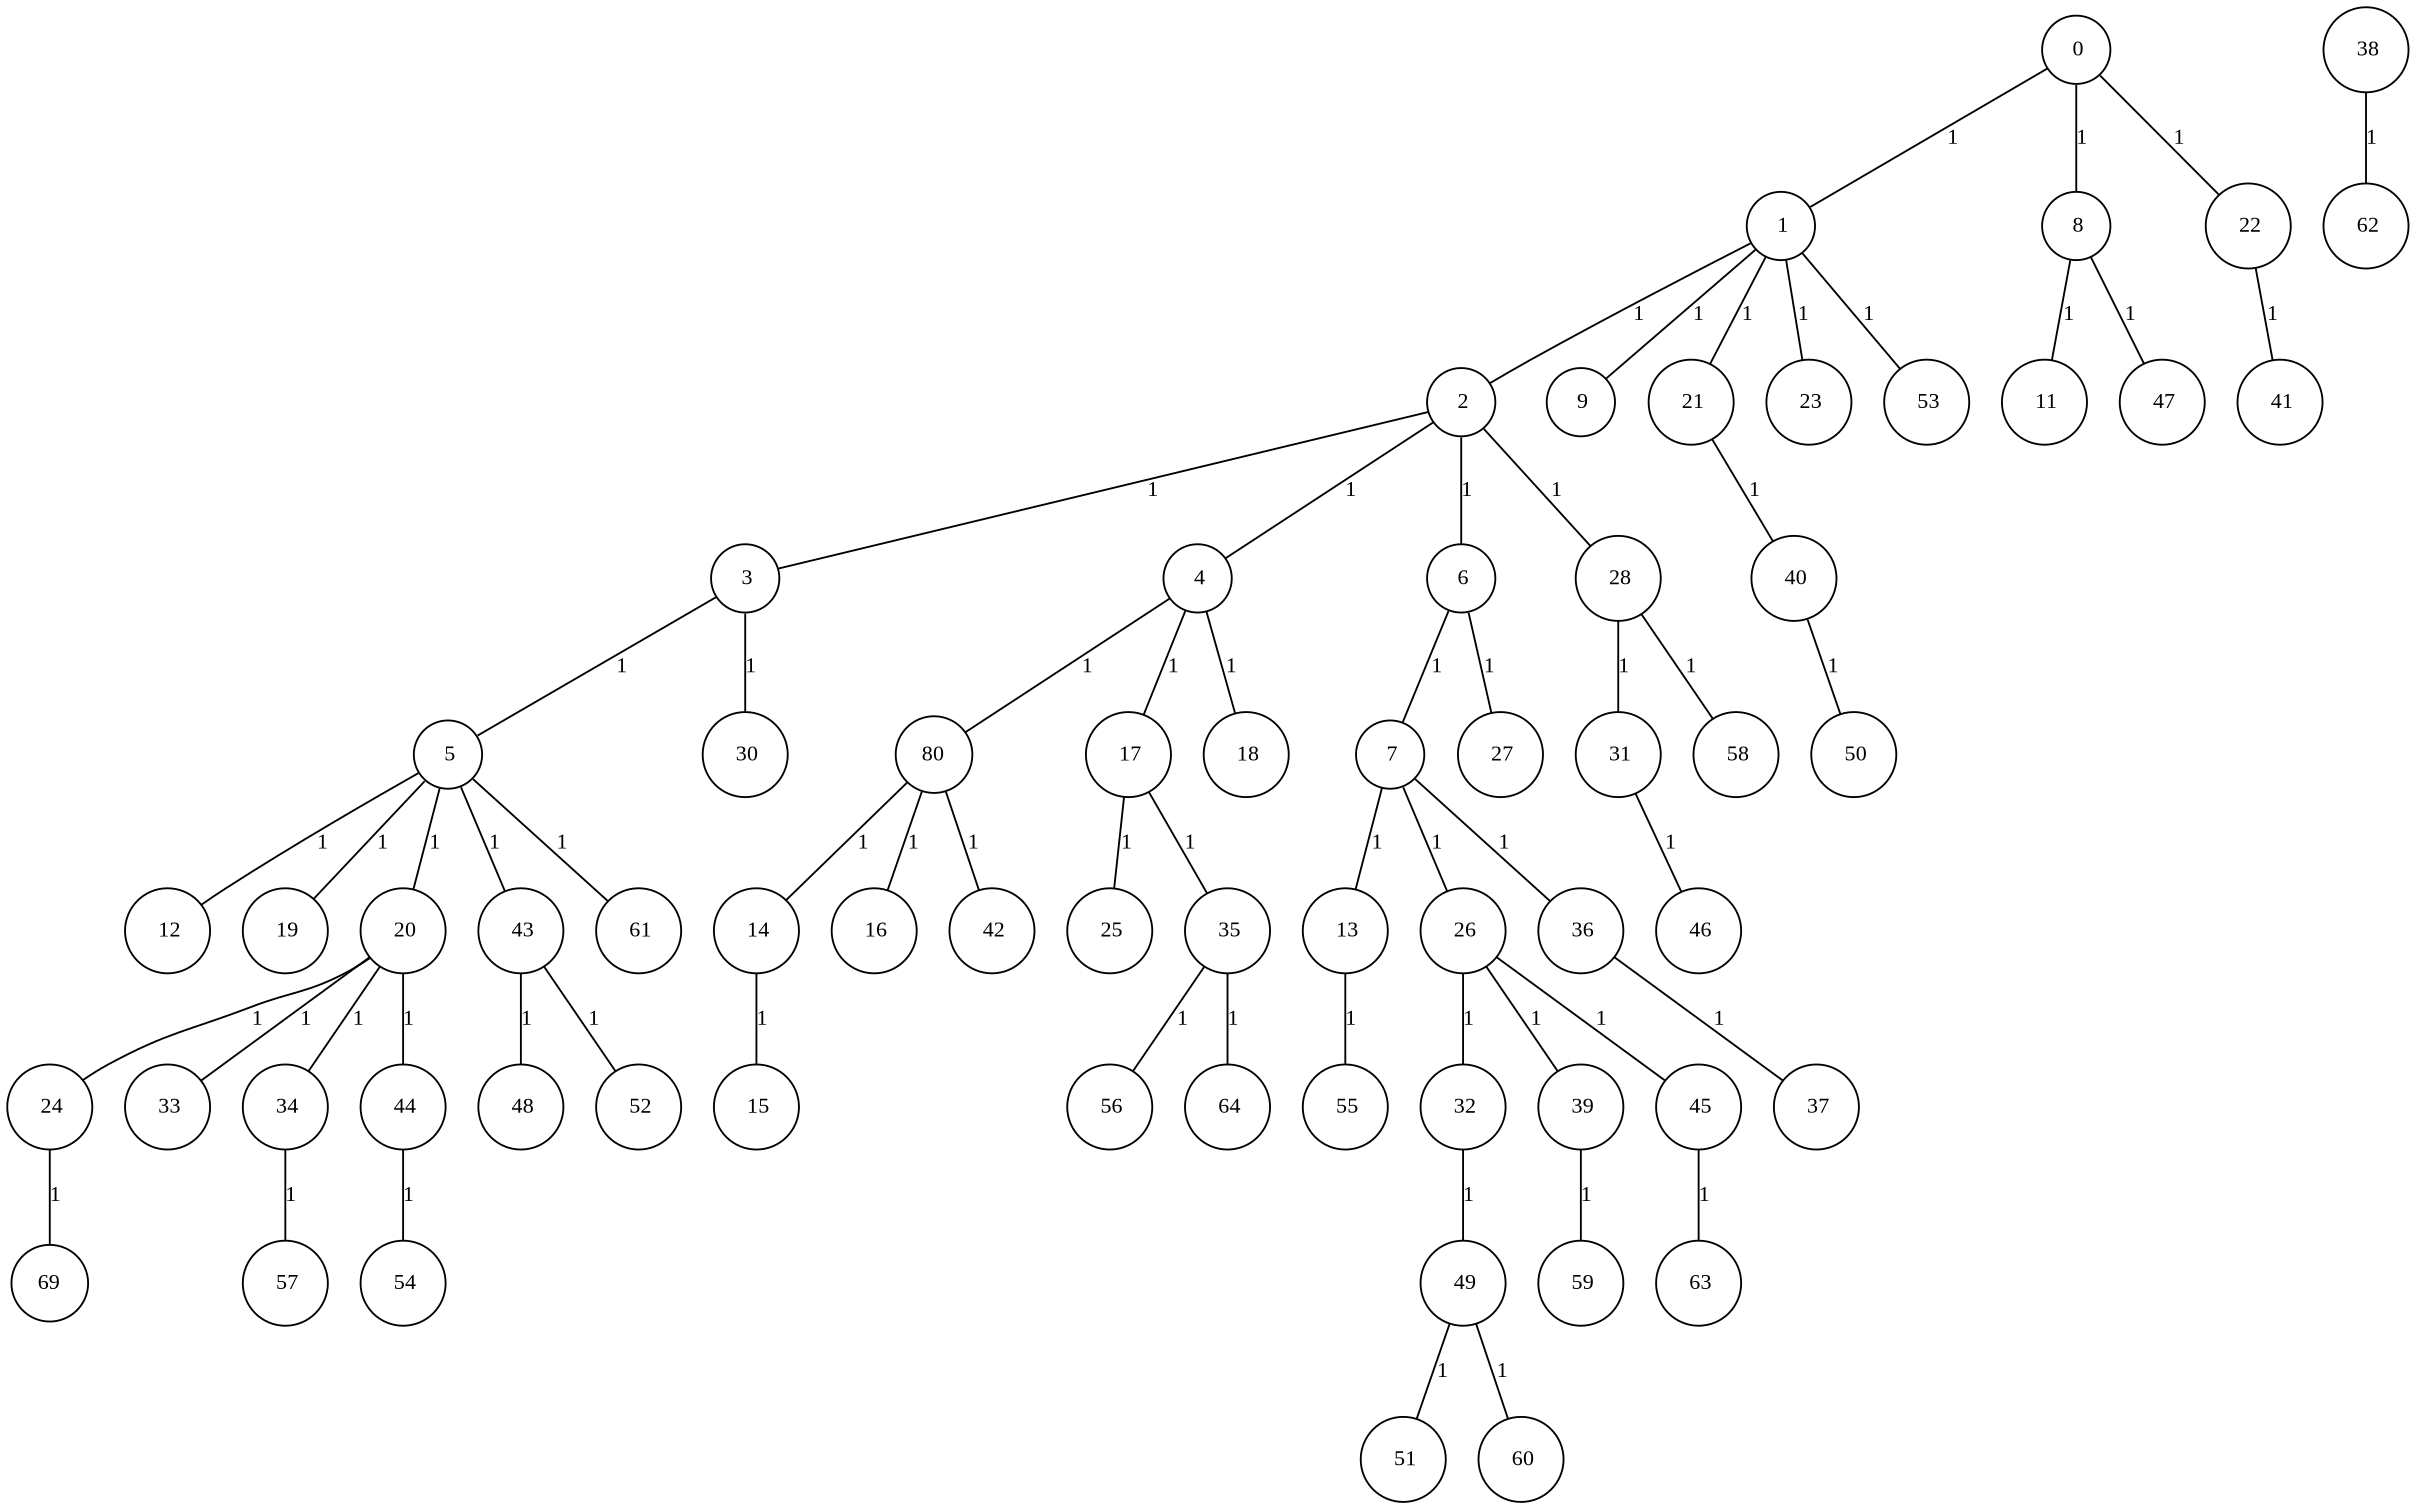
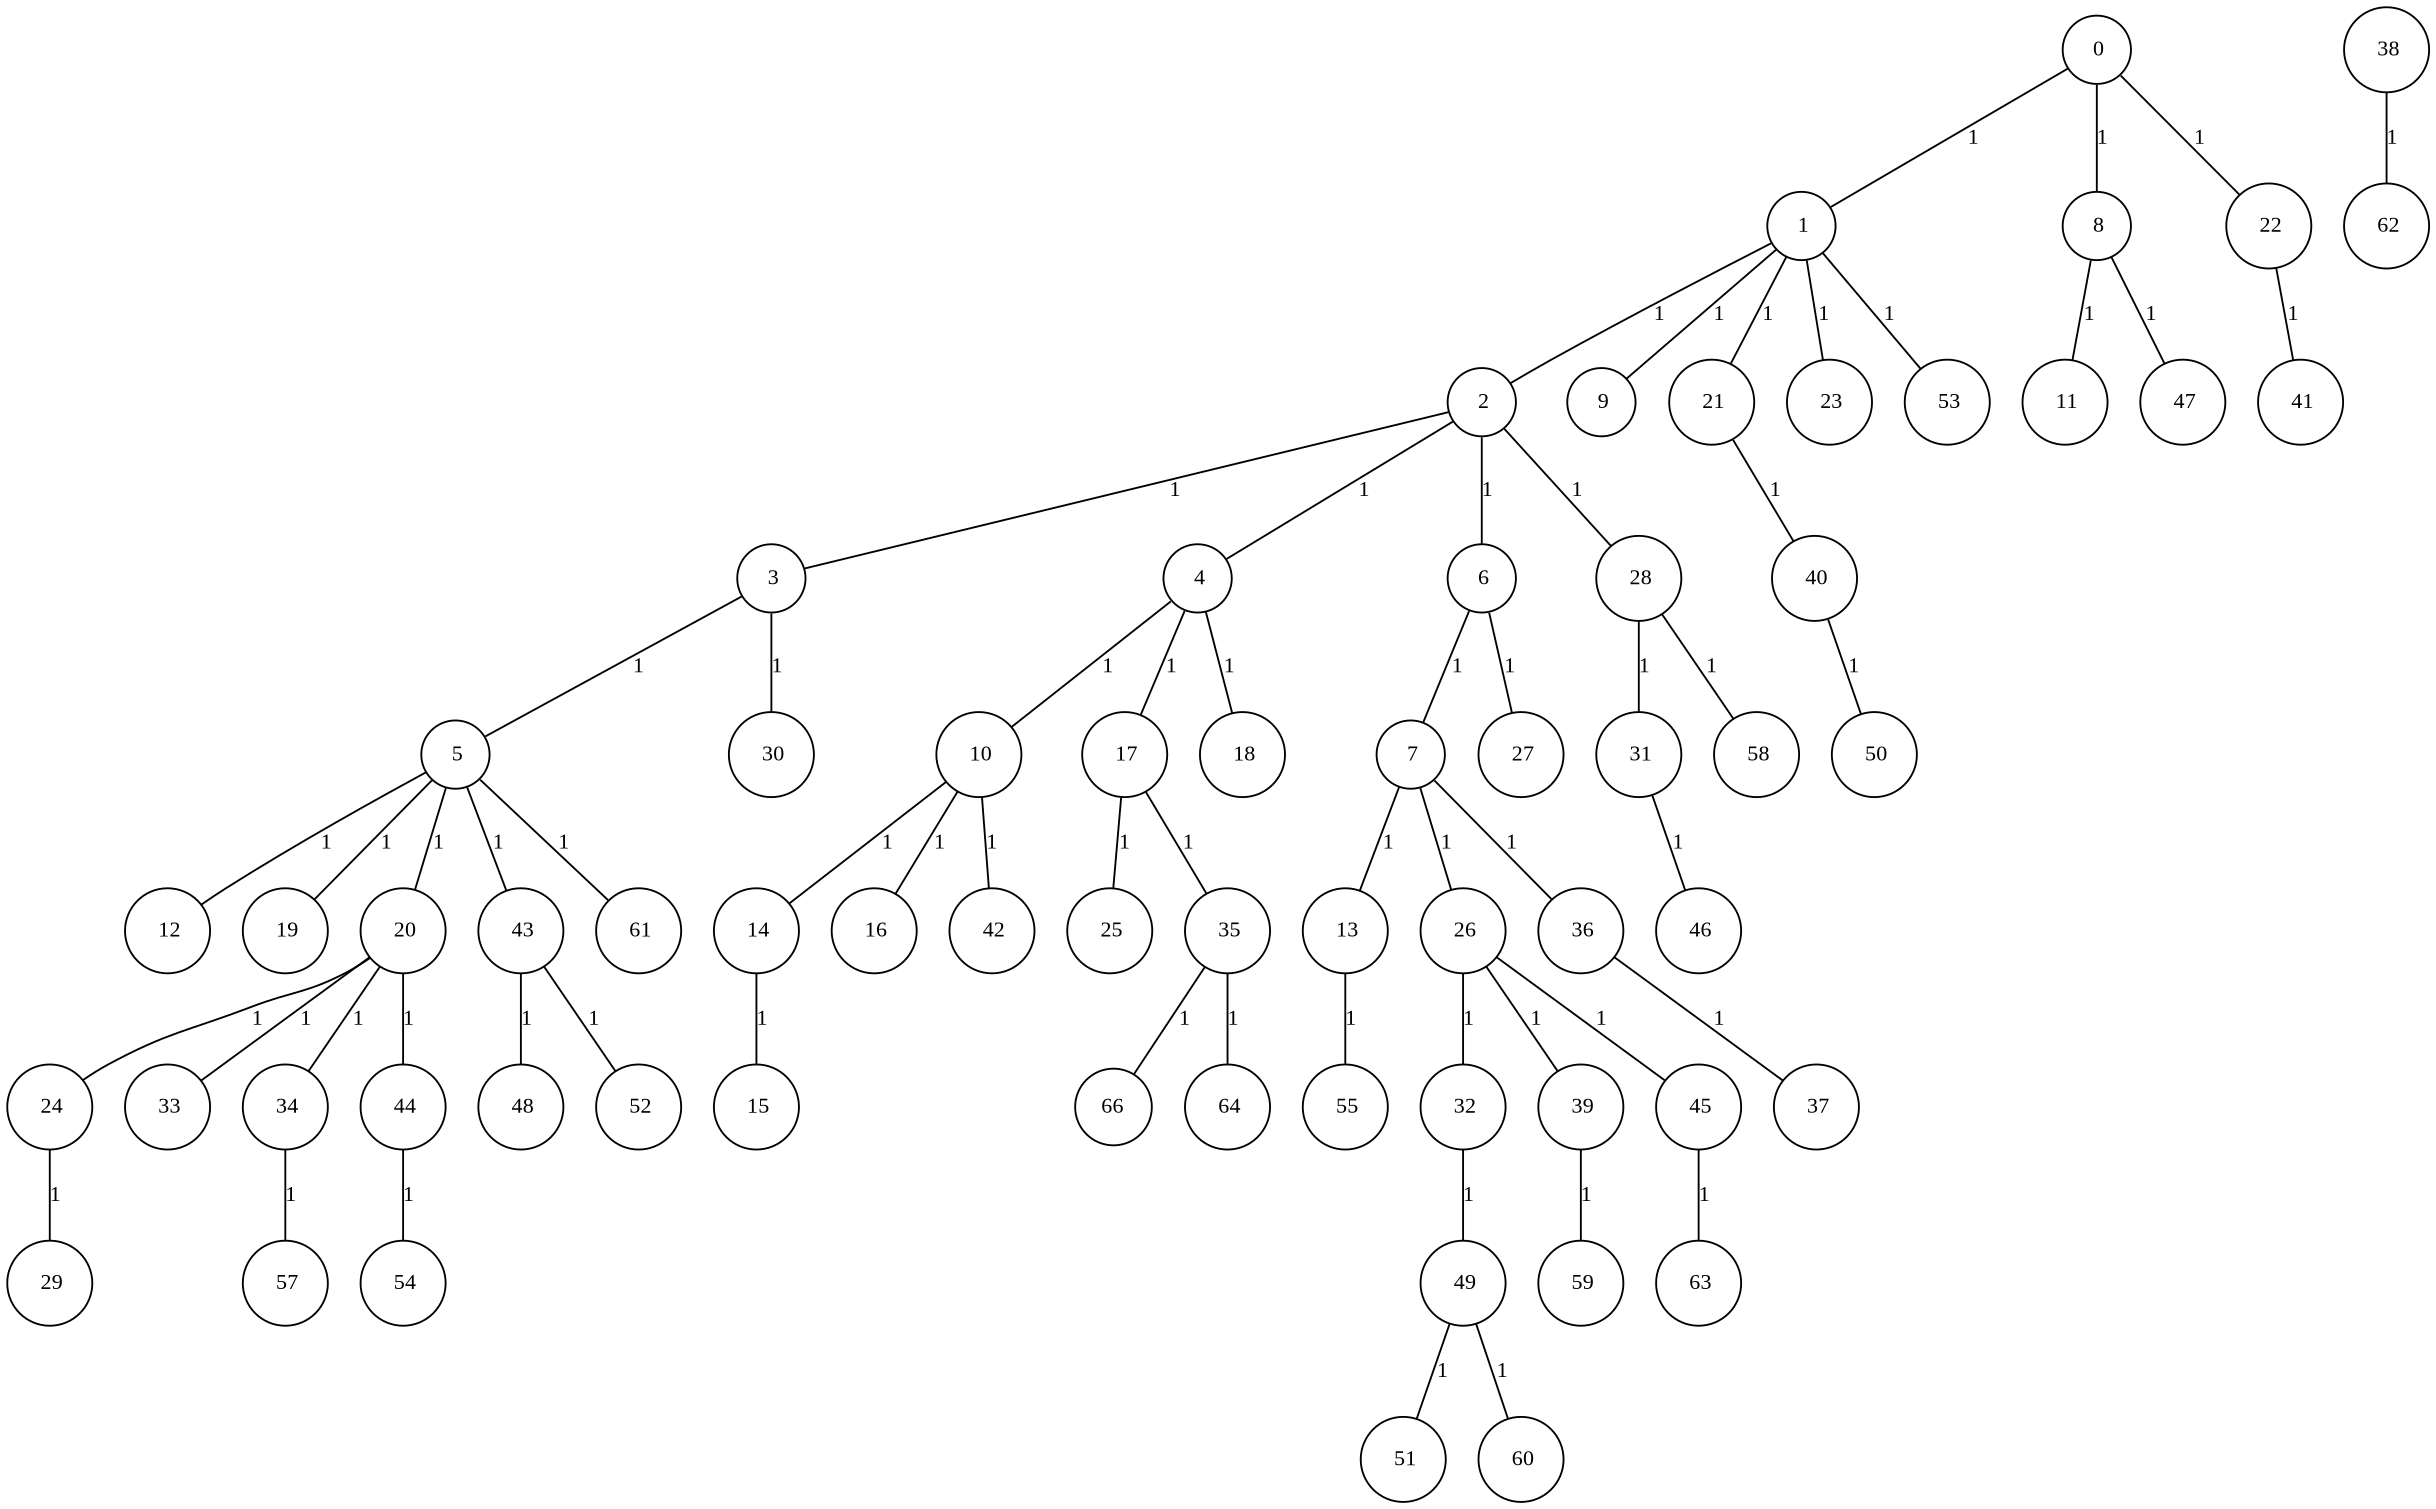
node "80": label "80" -> "10"
node "56": label "56" -> "66"
node "69": label "69" -> "29"
